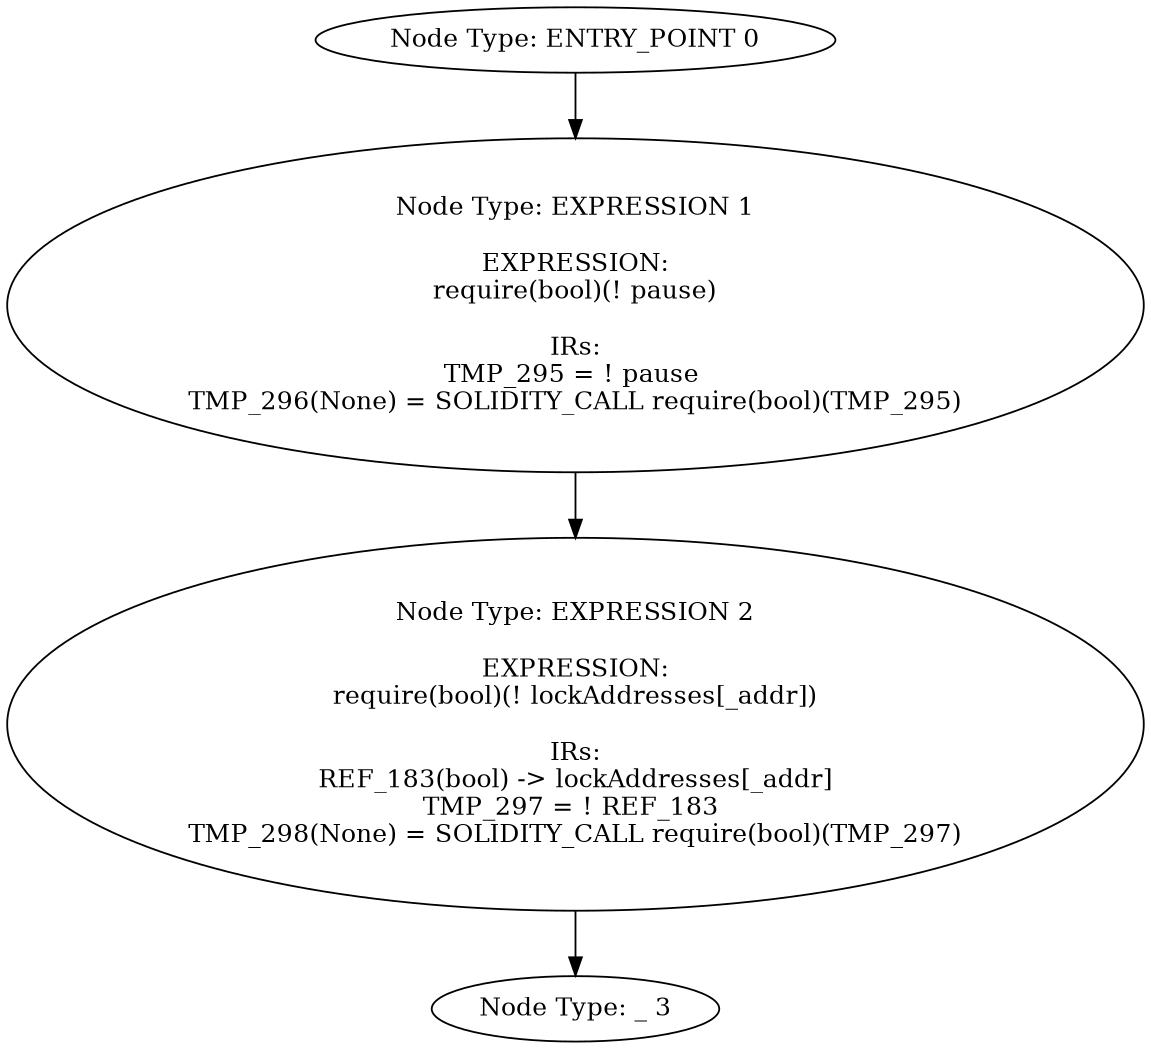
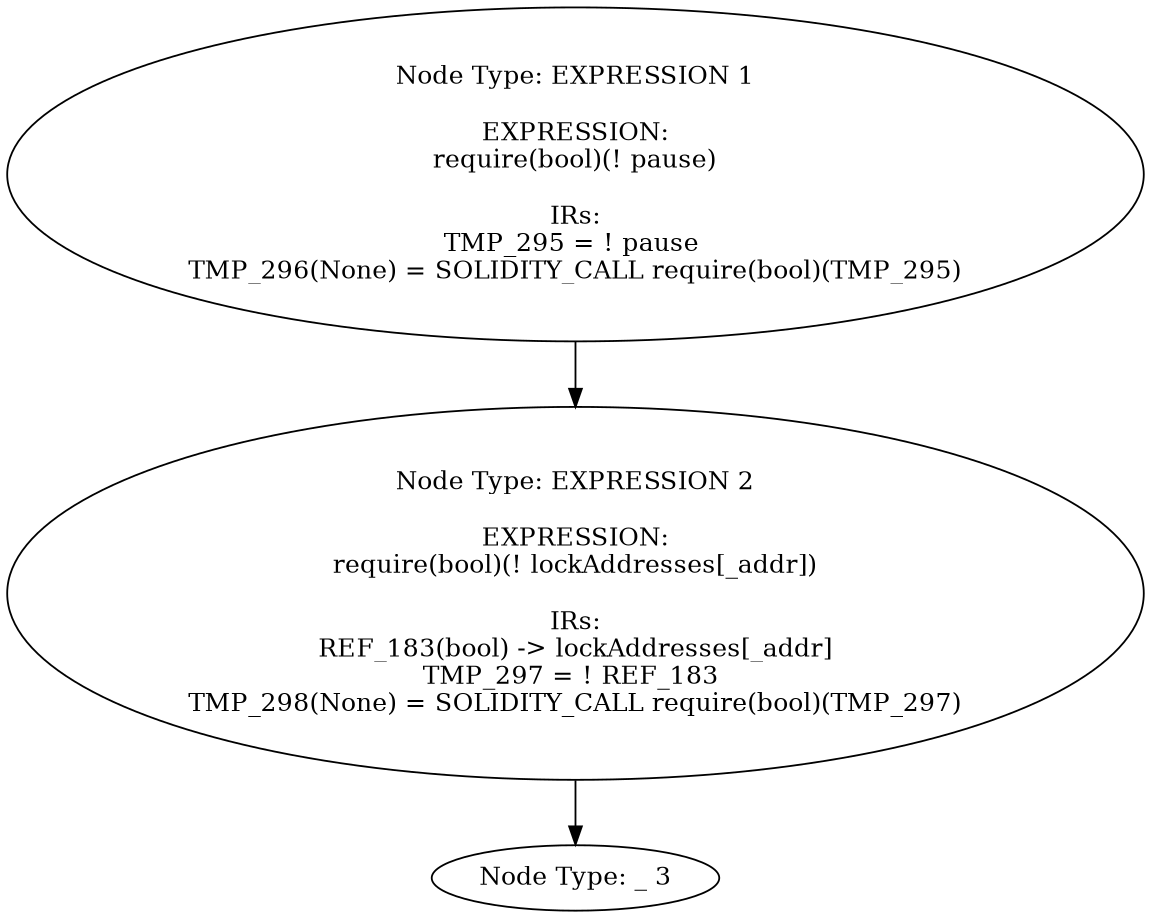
node "Node Type: ENTRY_POINT 0": removed
